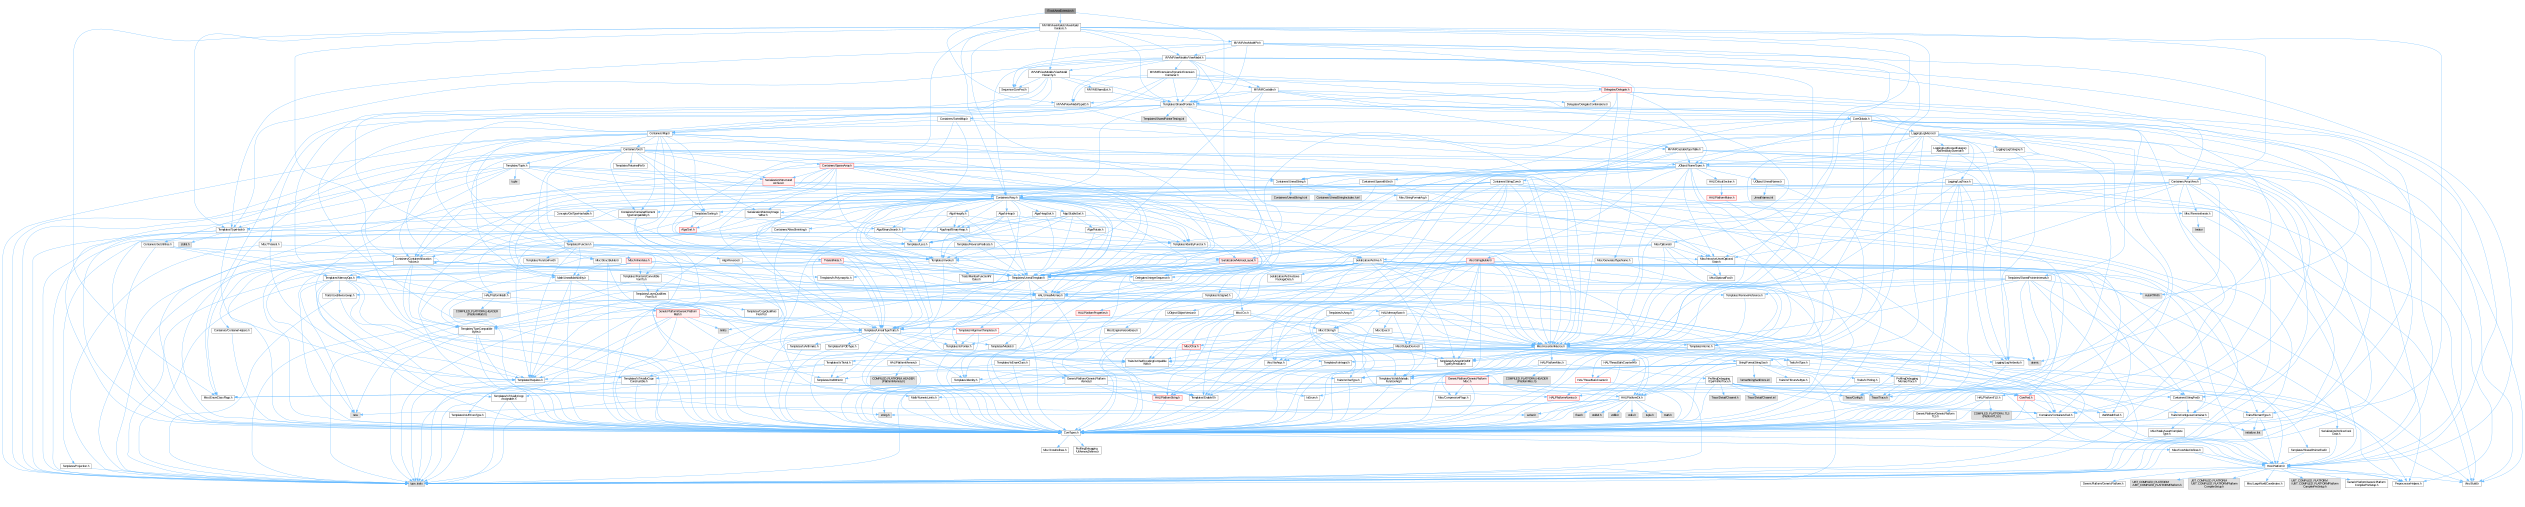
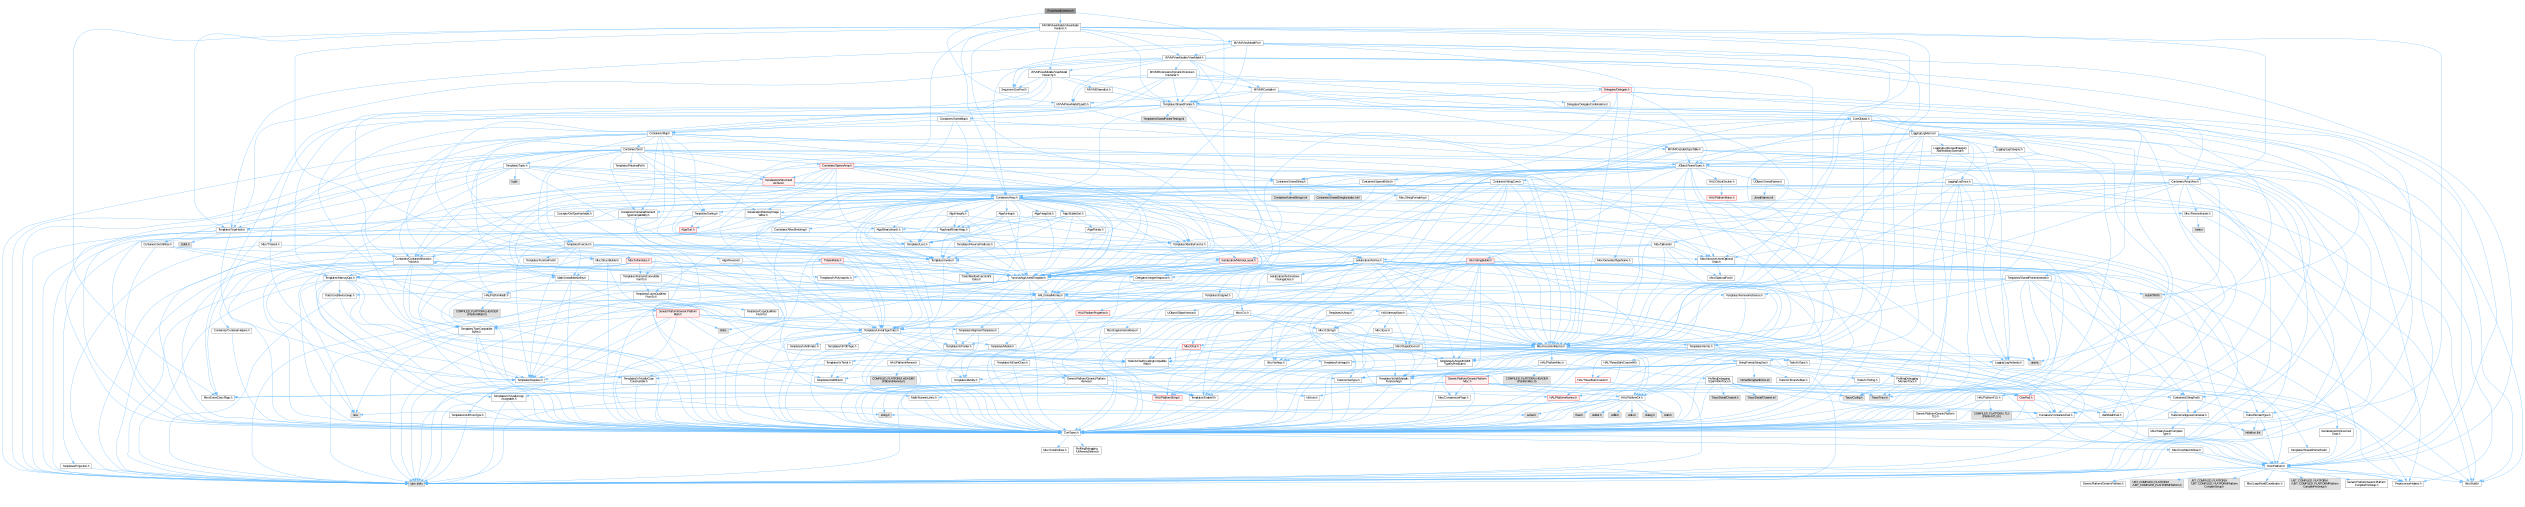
edge "Algo/BinarySearch.h" -> "Templates/Invoke.h": added
node "Templates/UnrealTemplate.h": label "Templates/UnrealTemplate.h" -> "FunctionArg/UnrealTemplate.h"
node "Templates/AlignmentTemplates.h": color red -> grey40
node "tuple.h": label "tuple.h" -> "stdarg.h"
